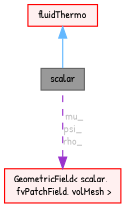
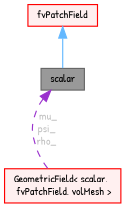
node "fluidThermo": label "fluidThermo" -> "fvPatchField"
edge "scalar" -> "GeometricField< scalar, fvPatchField, volMesh >": reversed
